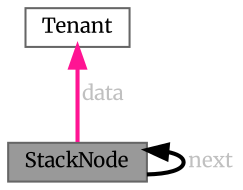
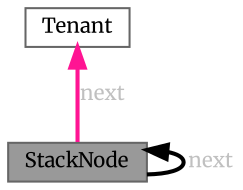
edge "StackNode" -> "Tenant": label " data" -> " next"
